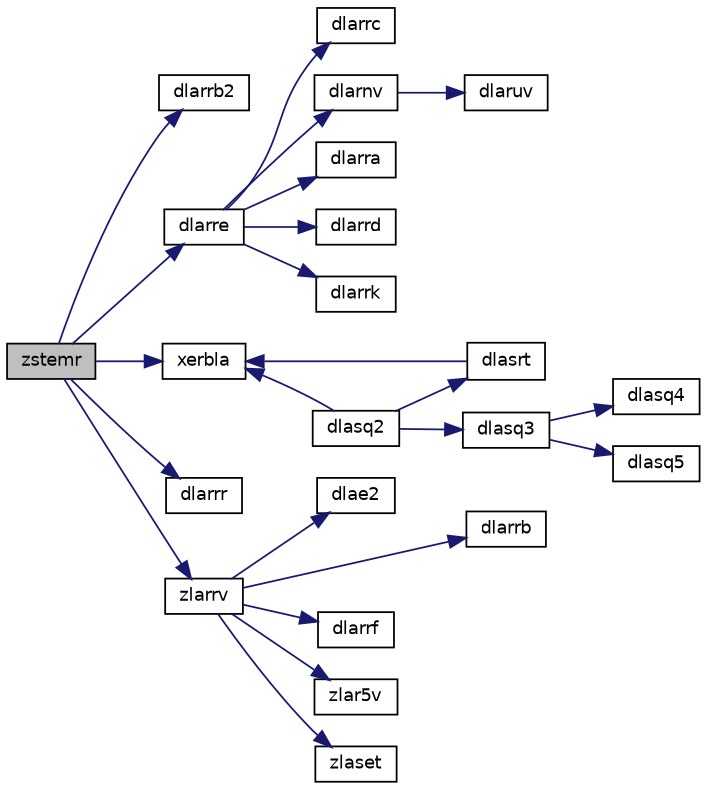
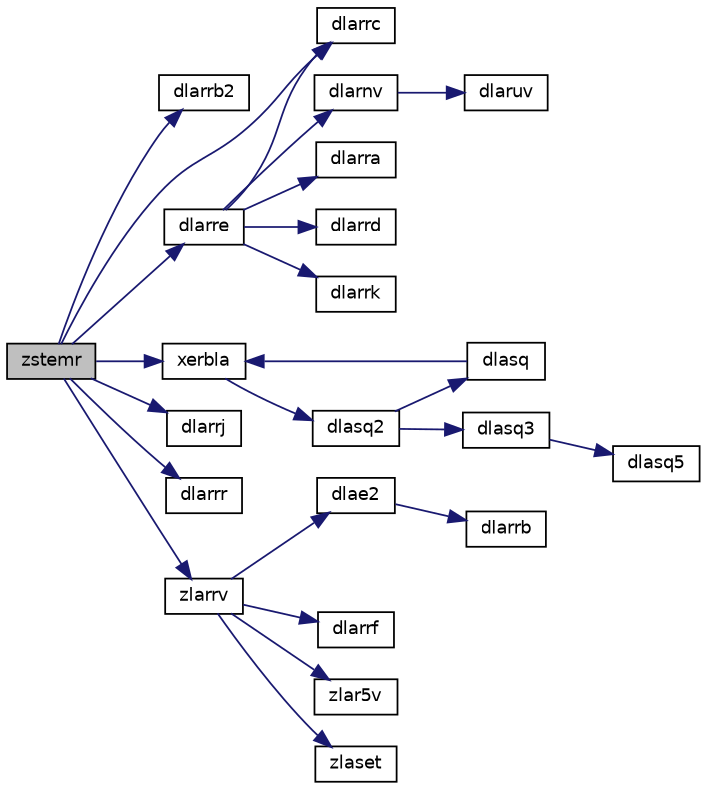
edge "zstemr" -> "dlarrc": added
node "dlasrt": label "dlasrt" -> "dlasq"
edge "dlasq2" -> "xerbla": reversed
node "dlasq4": removed
node "dlarrj": added
edge "zlarrv" -> "dlarrb": now "dlae2" -> "dlarrb"
